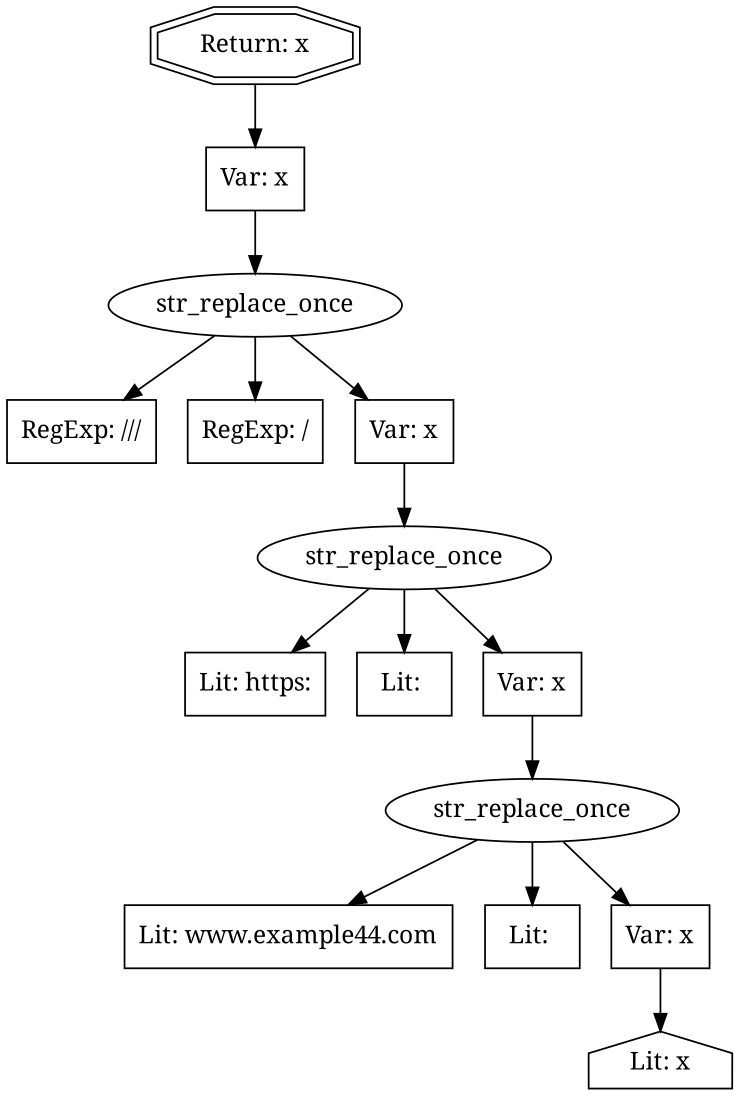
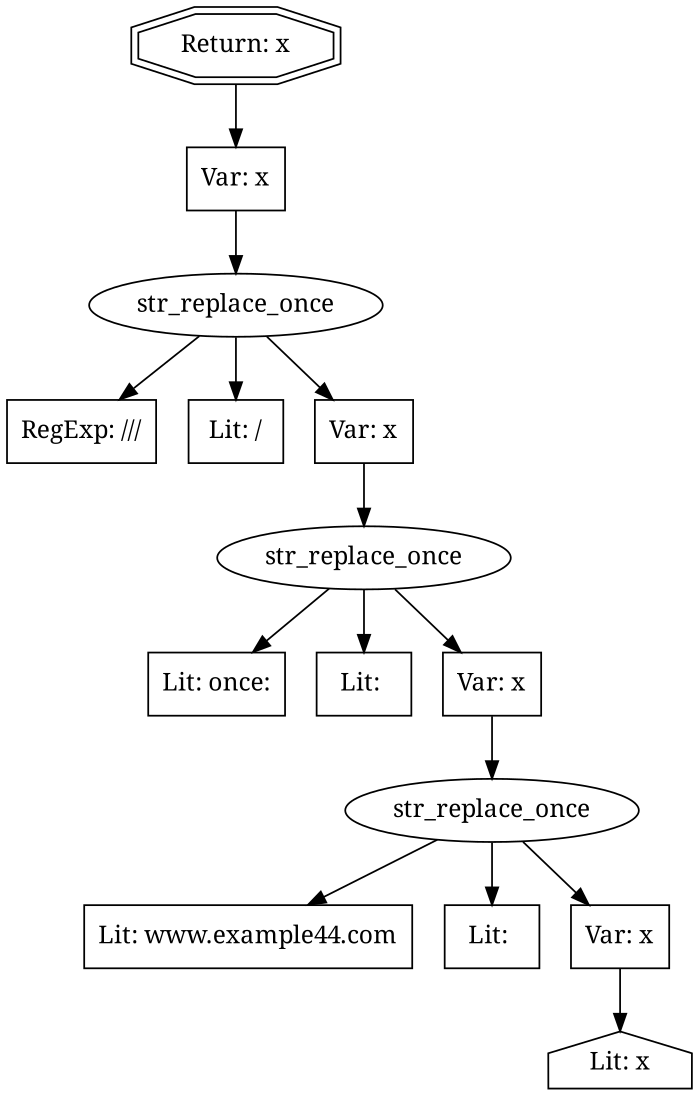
node "RegExp: /": label "RegExp: /" -> "Lit: /"
node "Lit: https:": label "Lit: https:" -> "Lit: once:"
